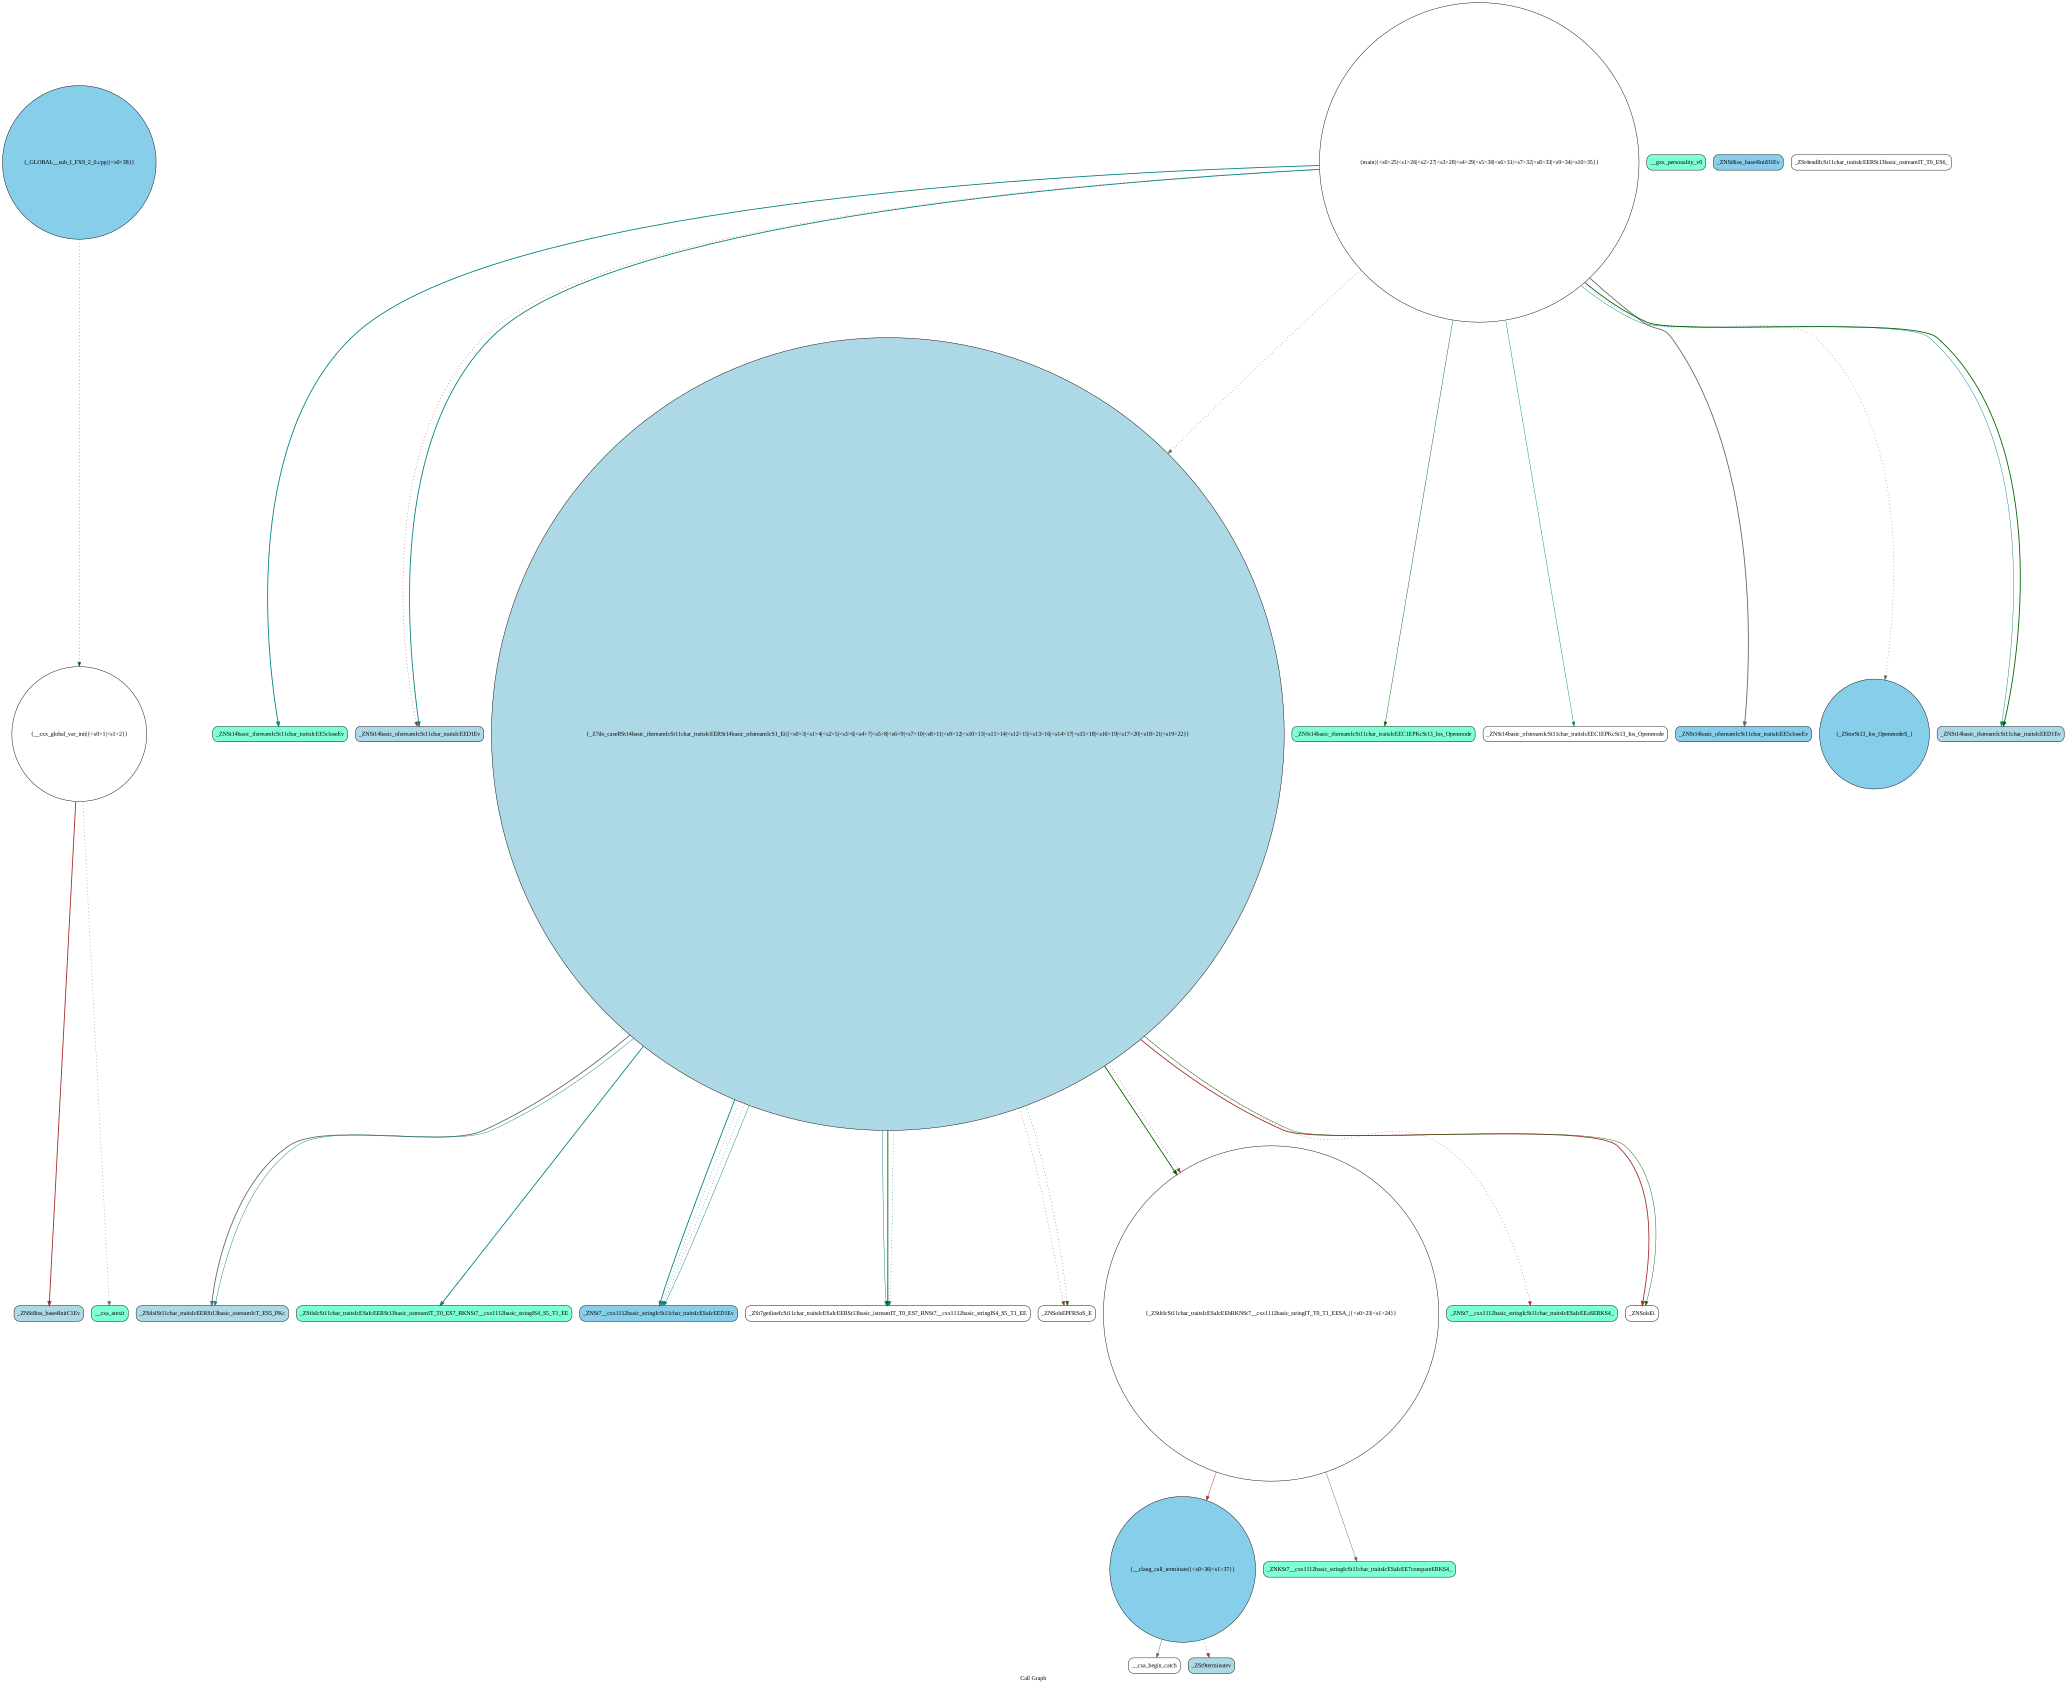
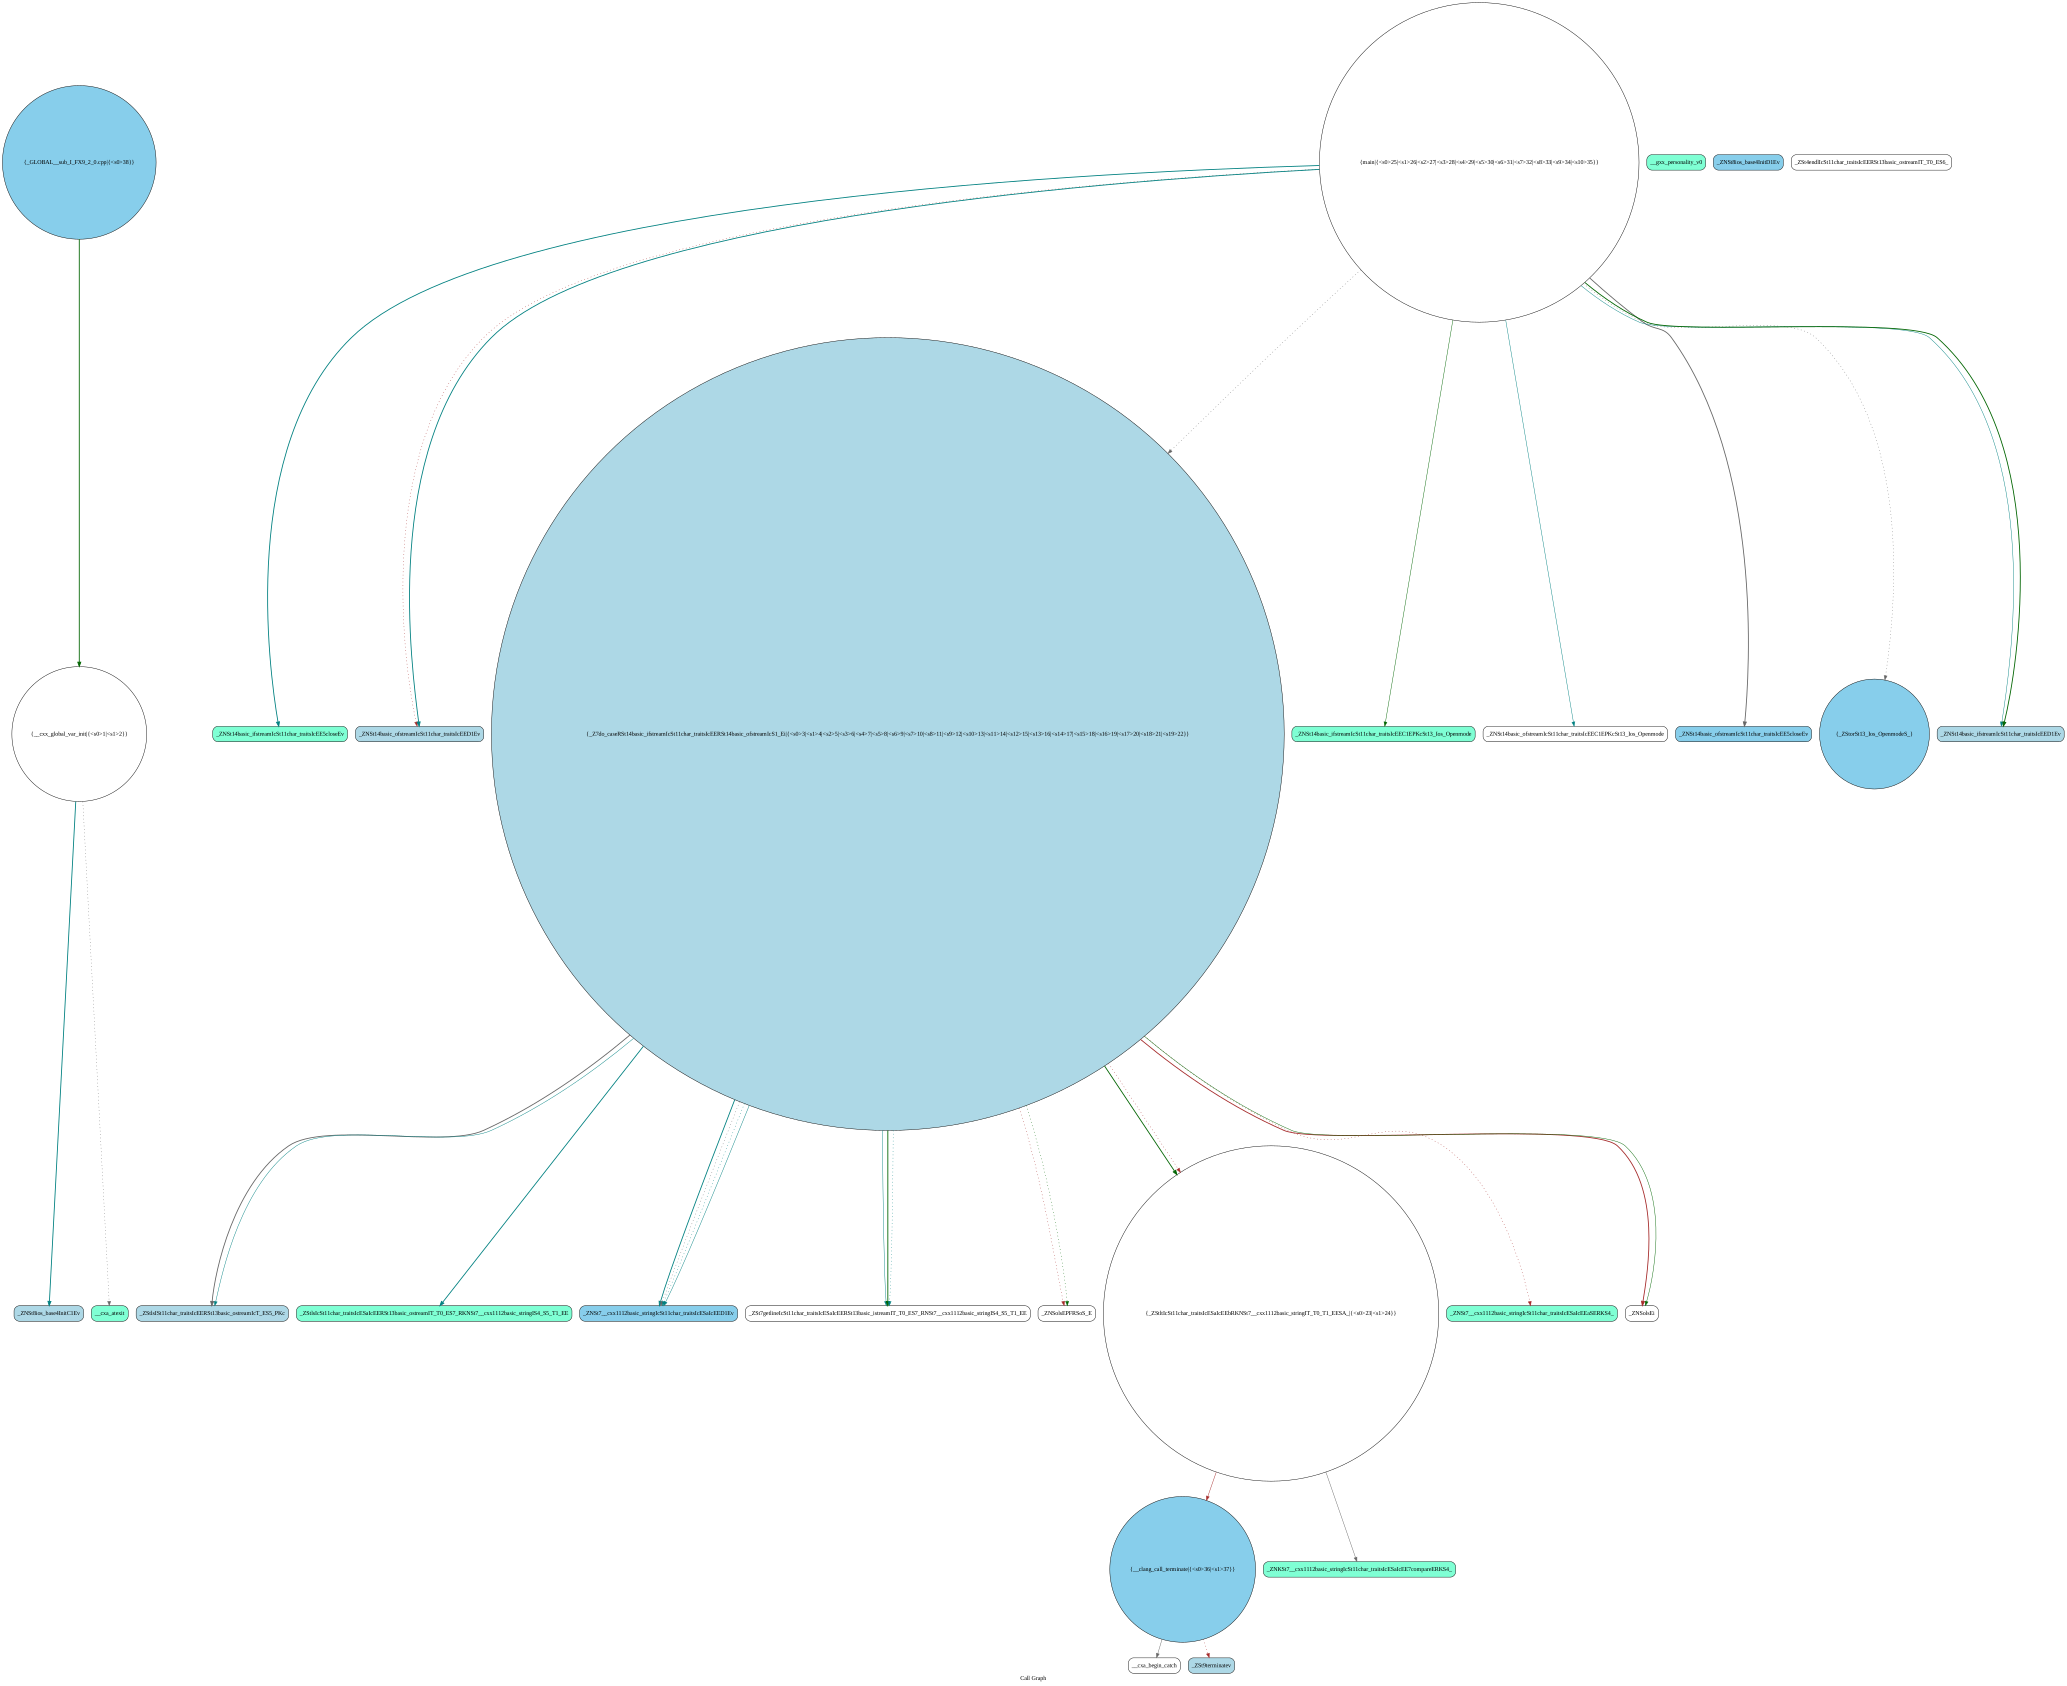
edge "{_GLOBAL__sub_I_FX9_2_0.cpp|{<s0>38}}" -> "{__cxx_global_var_init|{<s0>1|<s1>2}}": style dotted -> bold
edge "{__cxx_global_var_init|{<s0>1|<s1>2}}" -> "_ZNSt8ios_base4InitC1Ev": color brown -> teal
